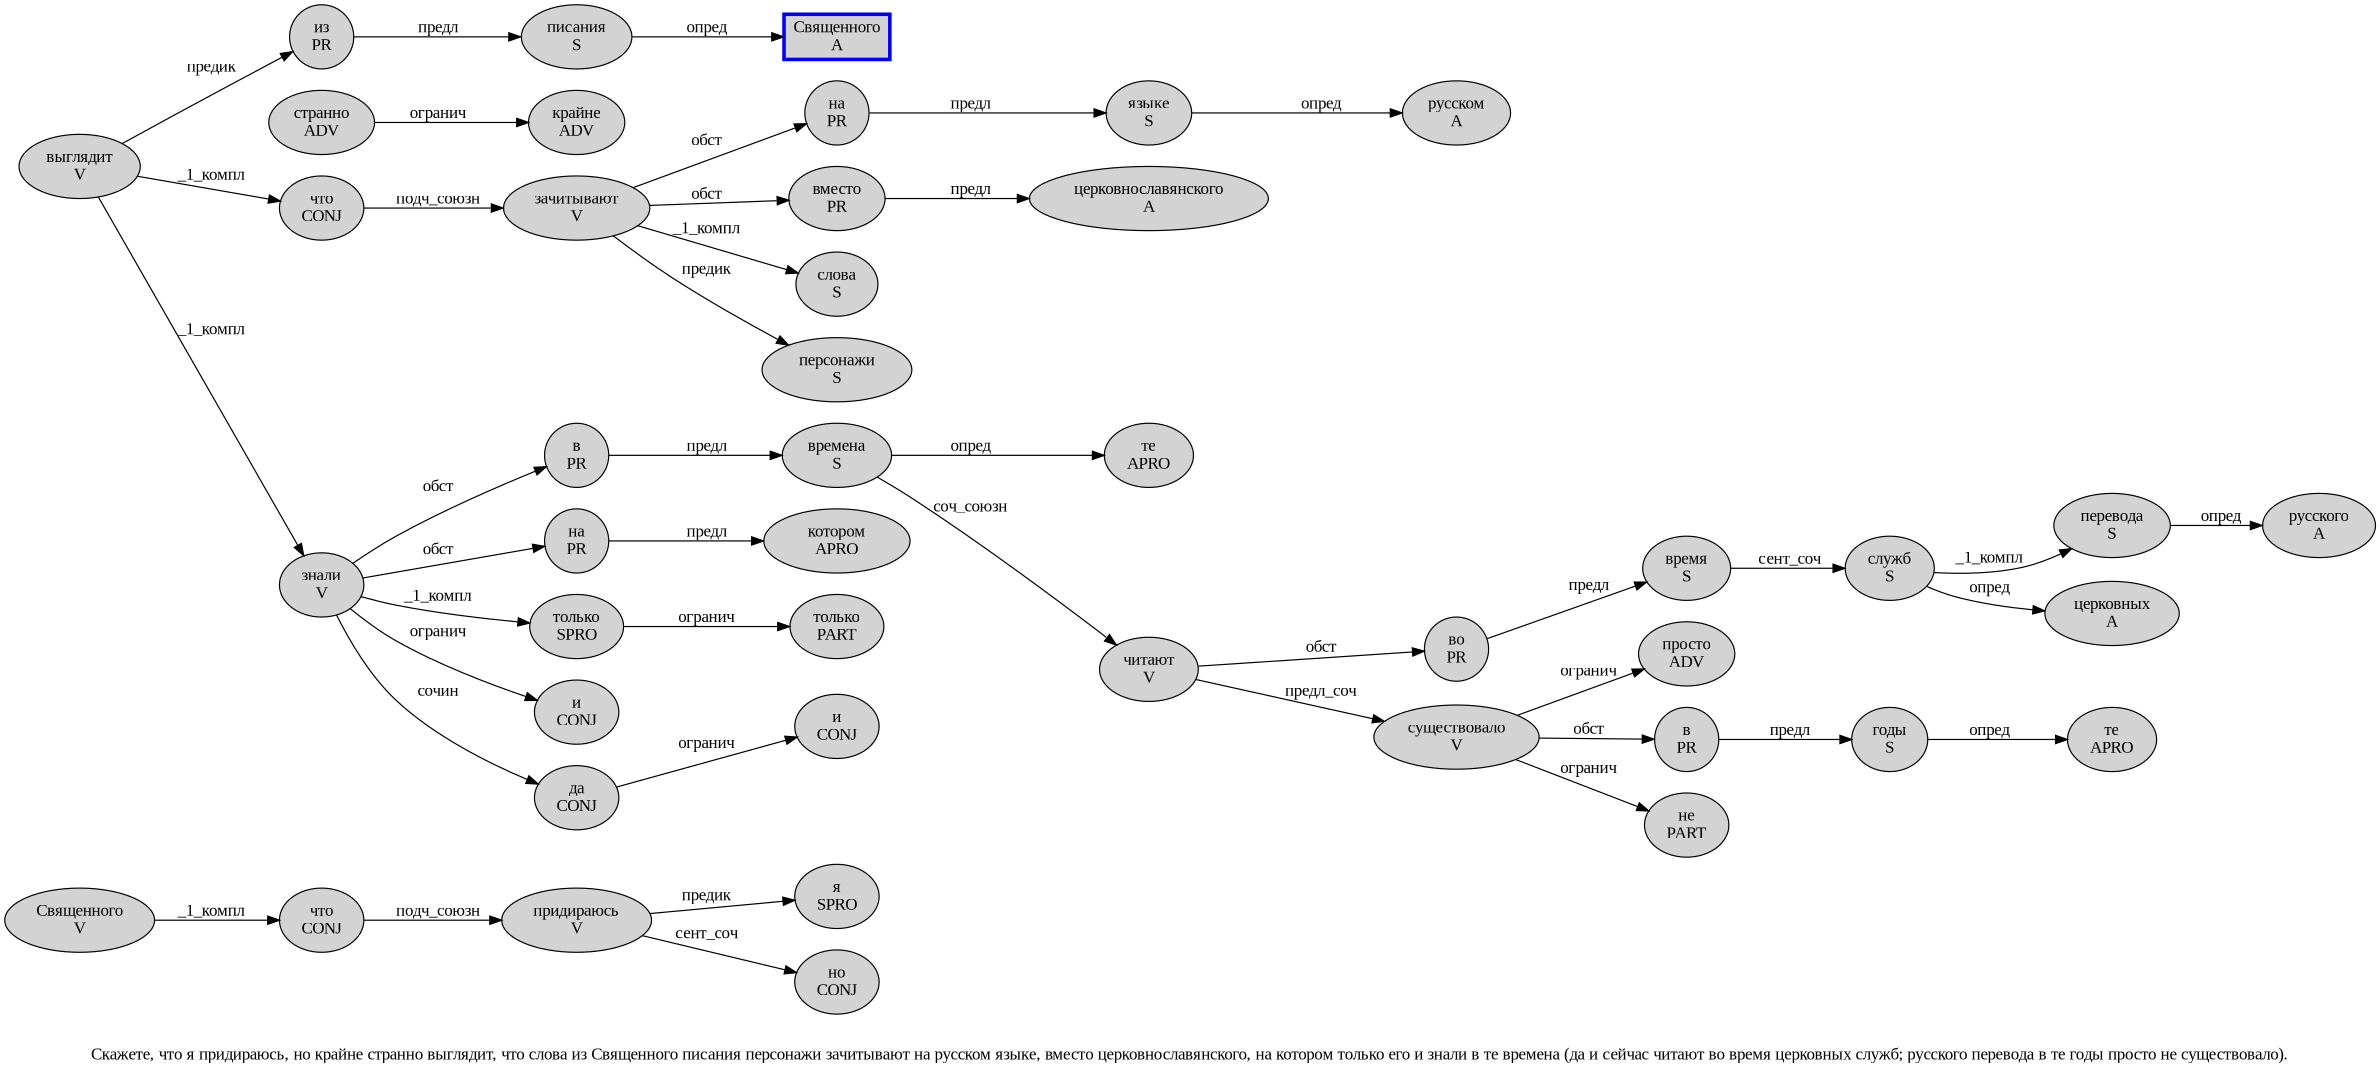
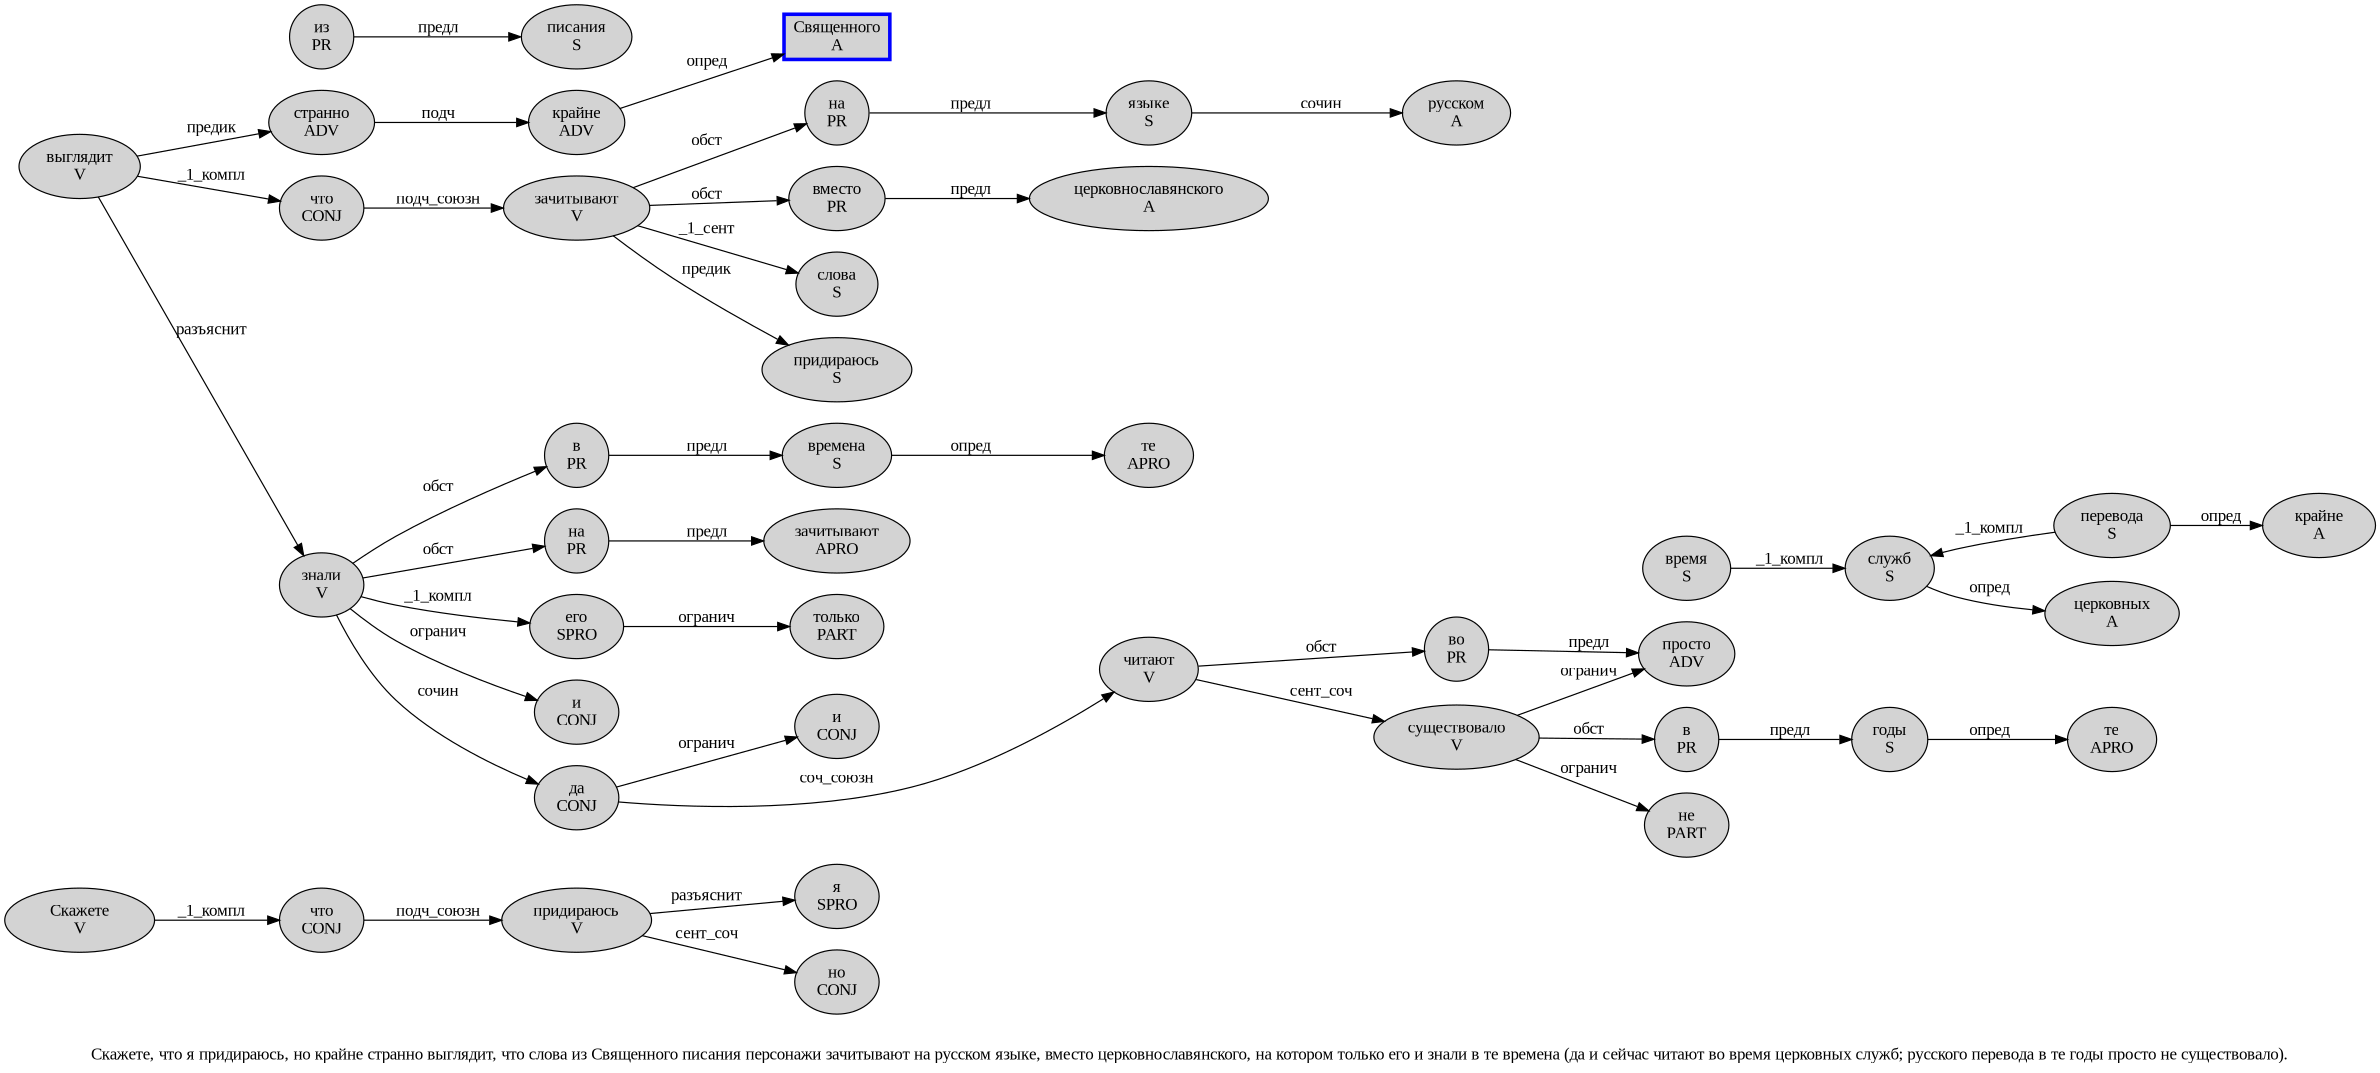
edge "писания S" -> "Священного A": now "крайне ADV" -> "Священного A"
edge "выглядит V" -> "из PR": now "выглядит V" -> "странно ADV"
edge "языке S" -> "русском A": label "опред" -> "сочин"
edge "странно ADV" -> "крайне ADV": label "огранич" -> "подч"
edge "зачитывают V" -> "слова S": label "_1_компл" -> "_1_сент"
edge "выглядит V" -> "знали V": label "_1_компл" -> "разъяснит"
node "персонажи S": label "персонажи S" -> "придираюсь S"
node "русского A": label "русского A" -> "крайне A"
node "котором APRO": label "котором APRO" -> "зачитывают APRO"
edge "времена S" -> "читают V": now "да CONJ" -> "читают V"
edge "время S" -> "служб S": label "сент_соч" -> "_1_компл"
edge "служб S" -> "перевода S": reversed
edge "во PR" -> "время S": now "во PR" -> "просто ADV"
node "только SPRO": label "только SPRO" -> "его SPRO"
edge "читают V" -> "существовало V": label "предл_соч" -> "сент_соч"
edge "придираюсь V" -> "я SPRO": label "предик" -> "разъяснит"
node "Священного V": label "Священного V" -> "Скажете V"
